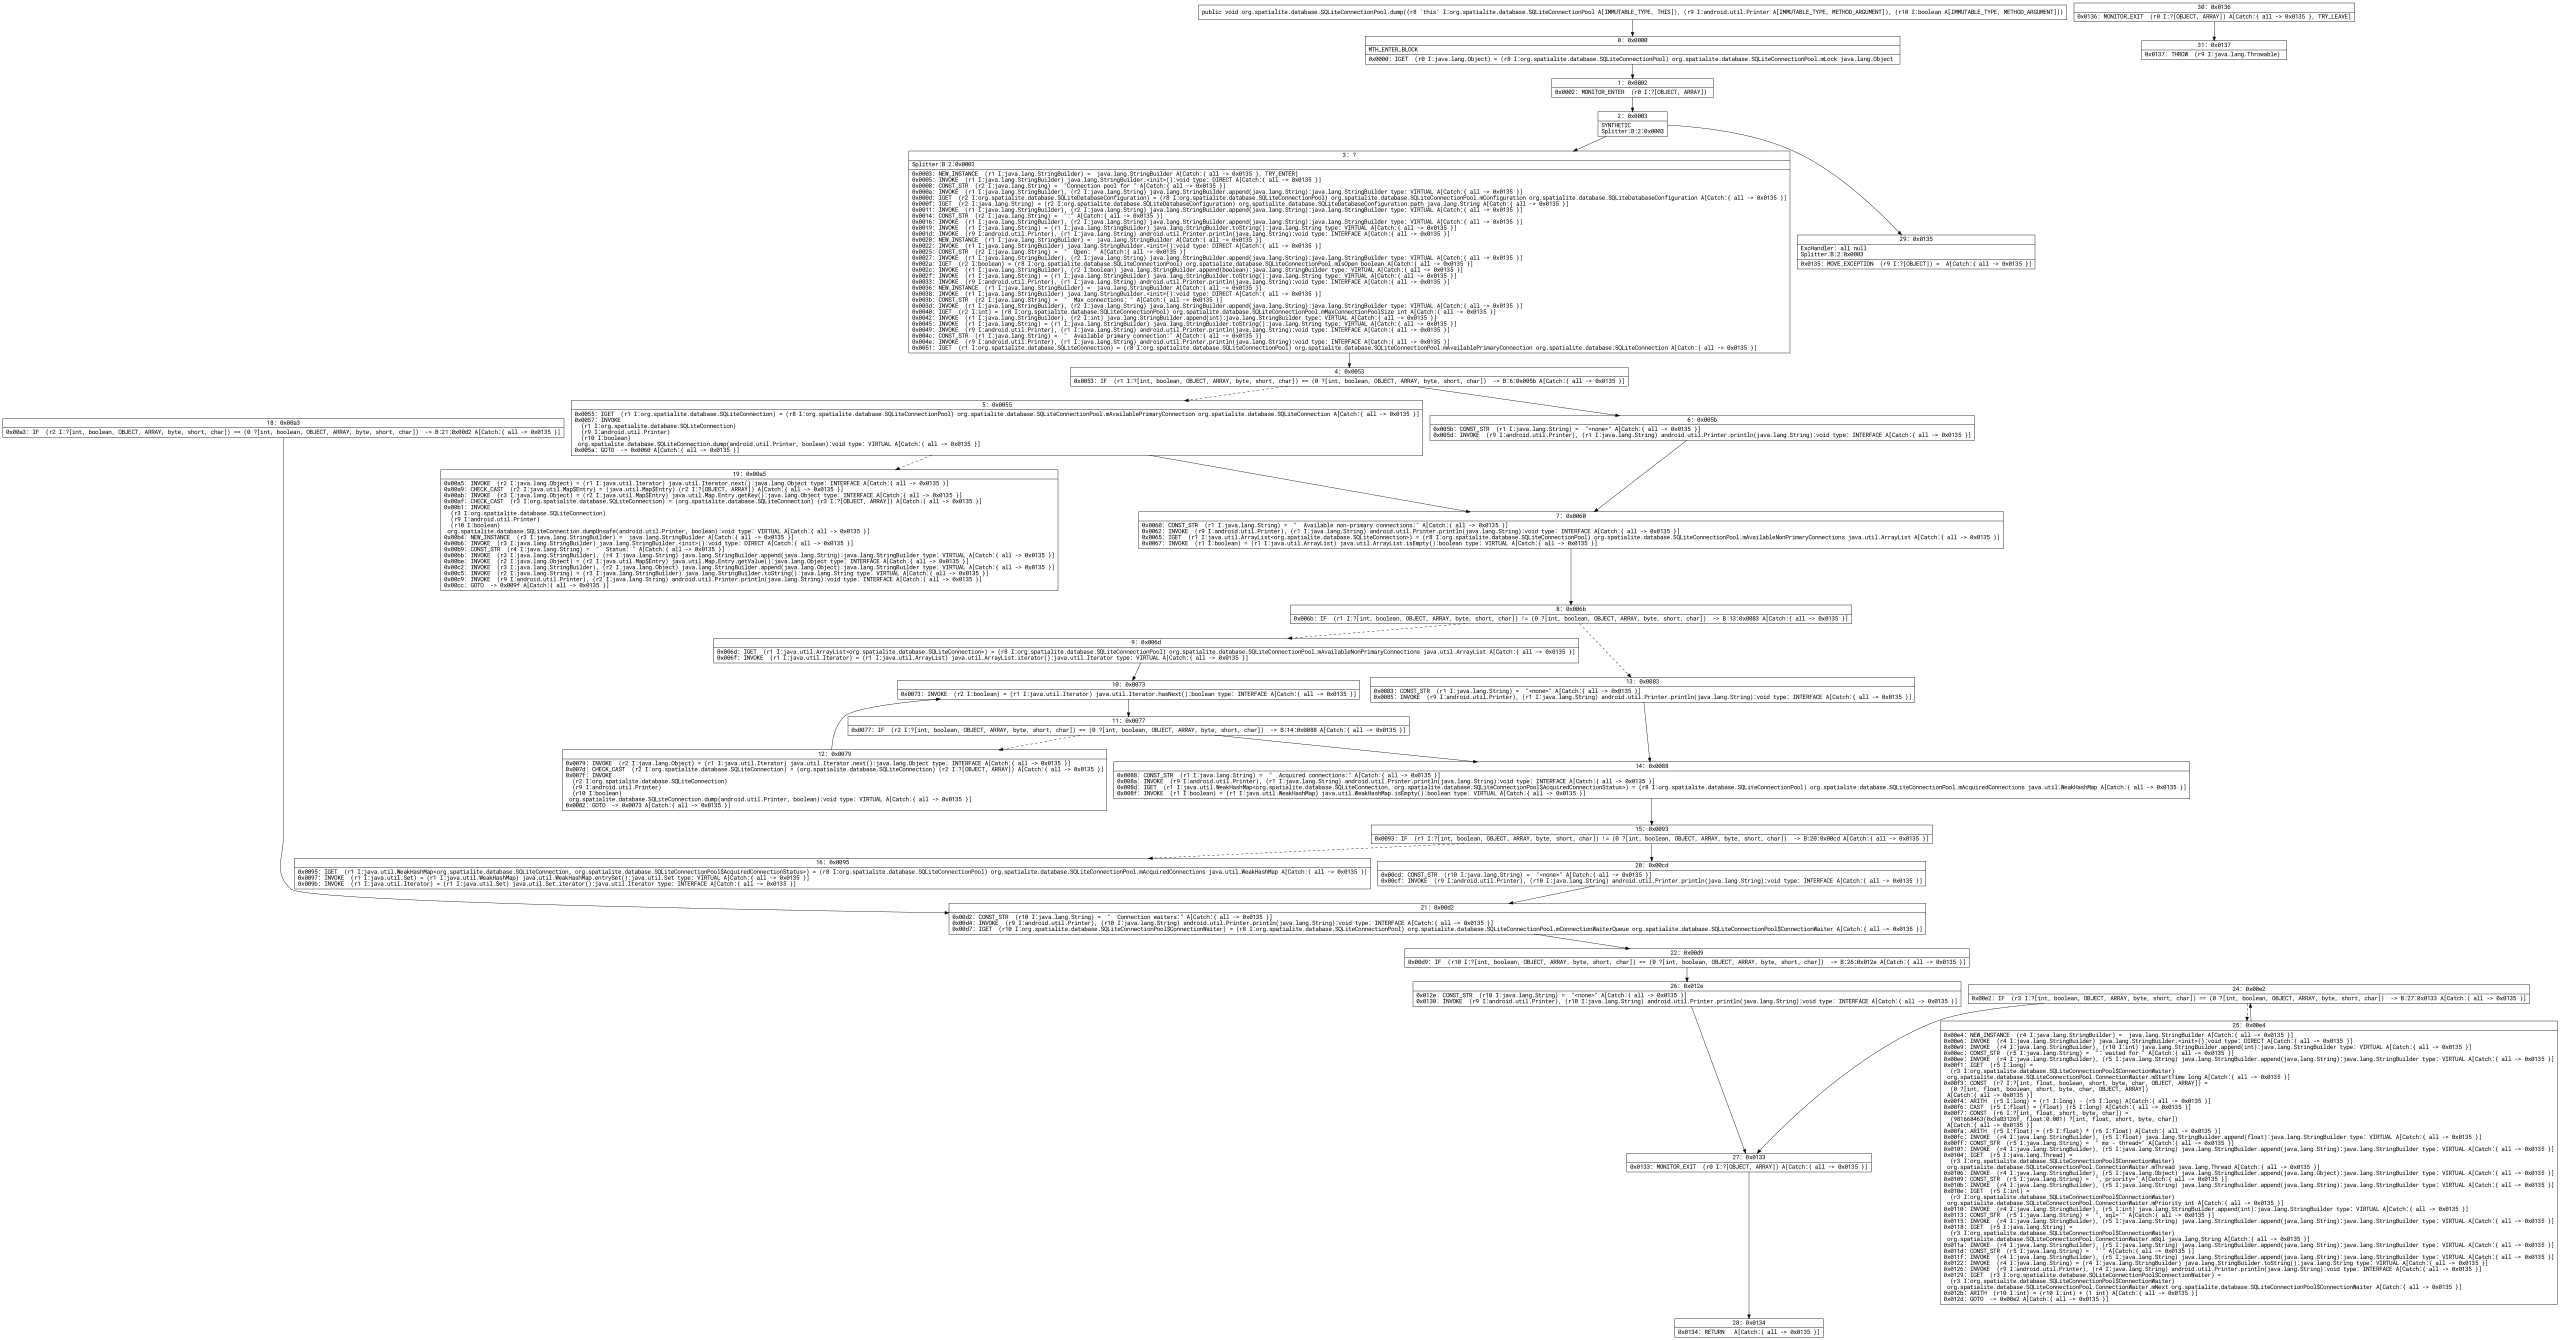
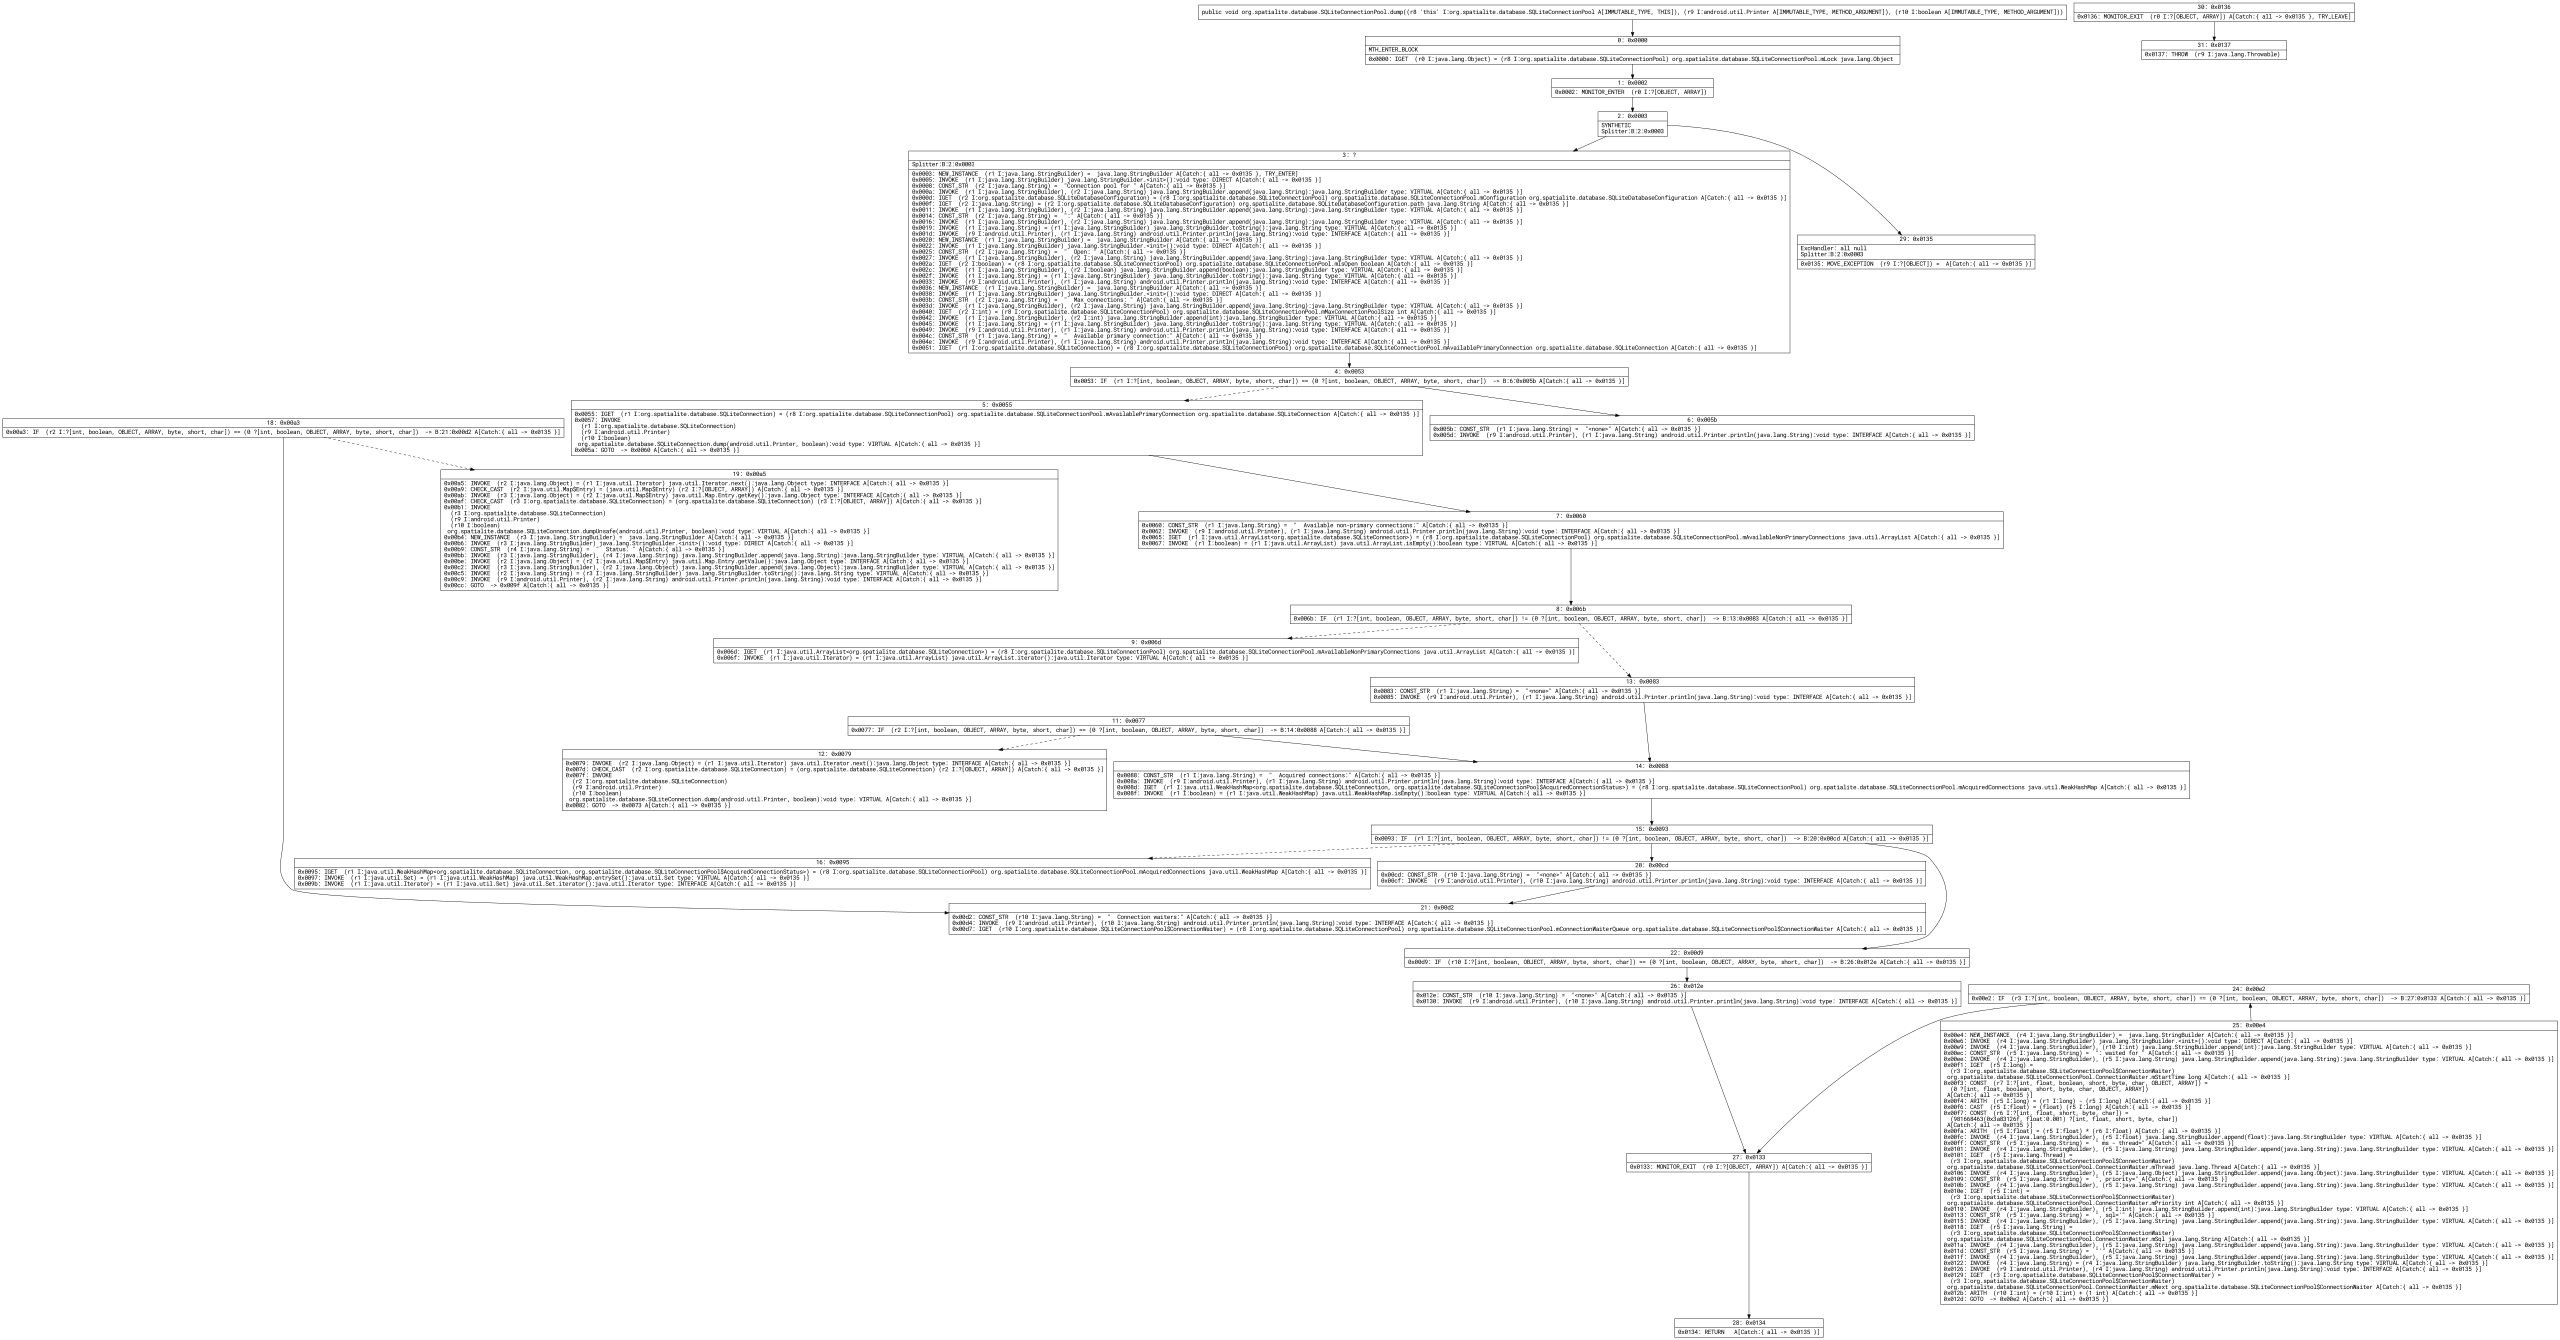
edge "5: 0x0055" -> "19: 0x00a5": now "18: 0x00a3" -> "19: 0x00a5"
edge "6: 0x005b" -> "7: 0x0060": removed
node "10: 0x0073": removed
edge "21: 0x00d2" -> "22: 0x00d9": now "15: 0x0093" -> "22: 0x00d9"
edge "24: 0x00e2" -> "25: 0x00e4": removed
node "25: 0x00e4": text "0x0104: IGET  (r5 I:java.lang.Thread) =" -> "0x0101: IGET  (r5 I:java.lang.Thread) ="
